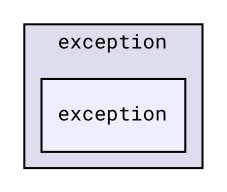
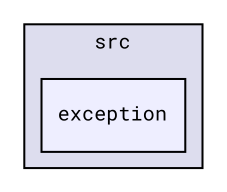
cluster "exception": label "exception" -> "src"
